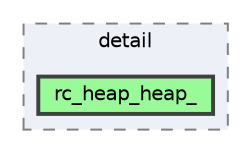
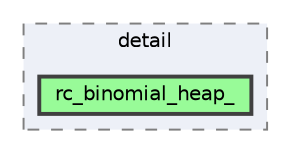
node "rc_heap_heap_": label "rc_heap_heap_" -> "rc_binomial_heap_"
